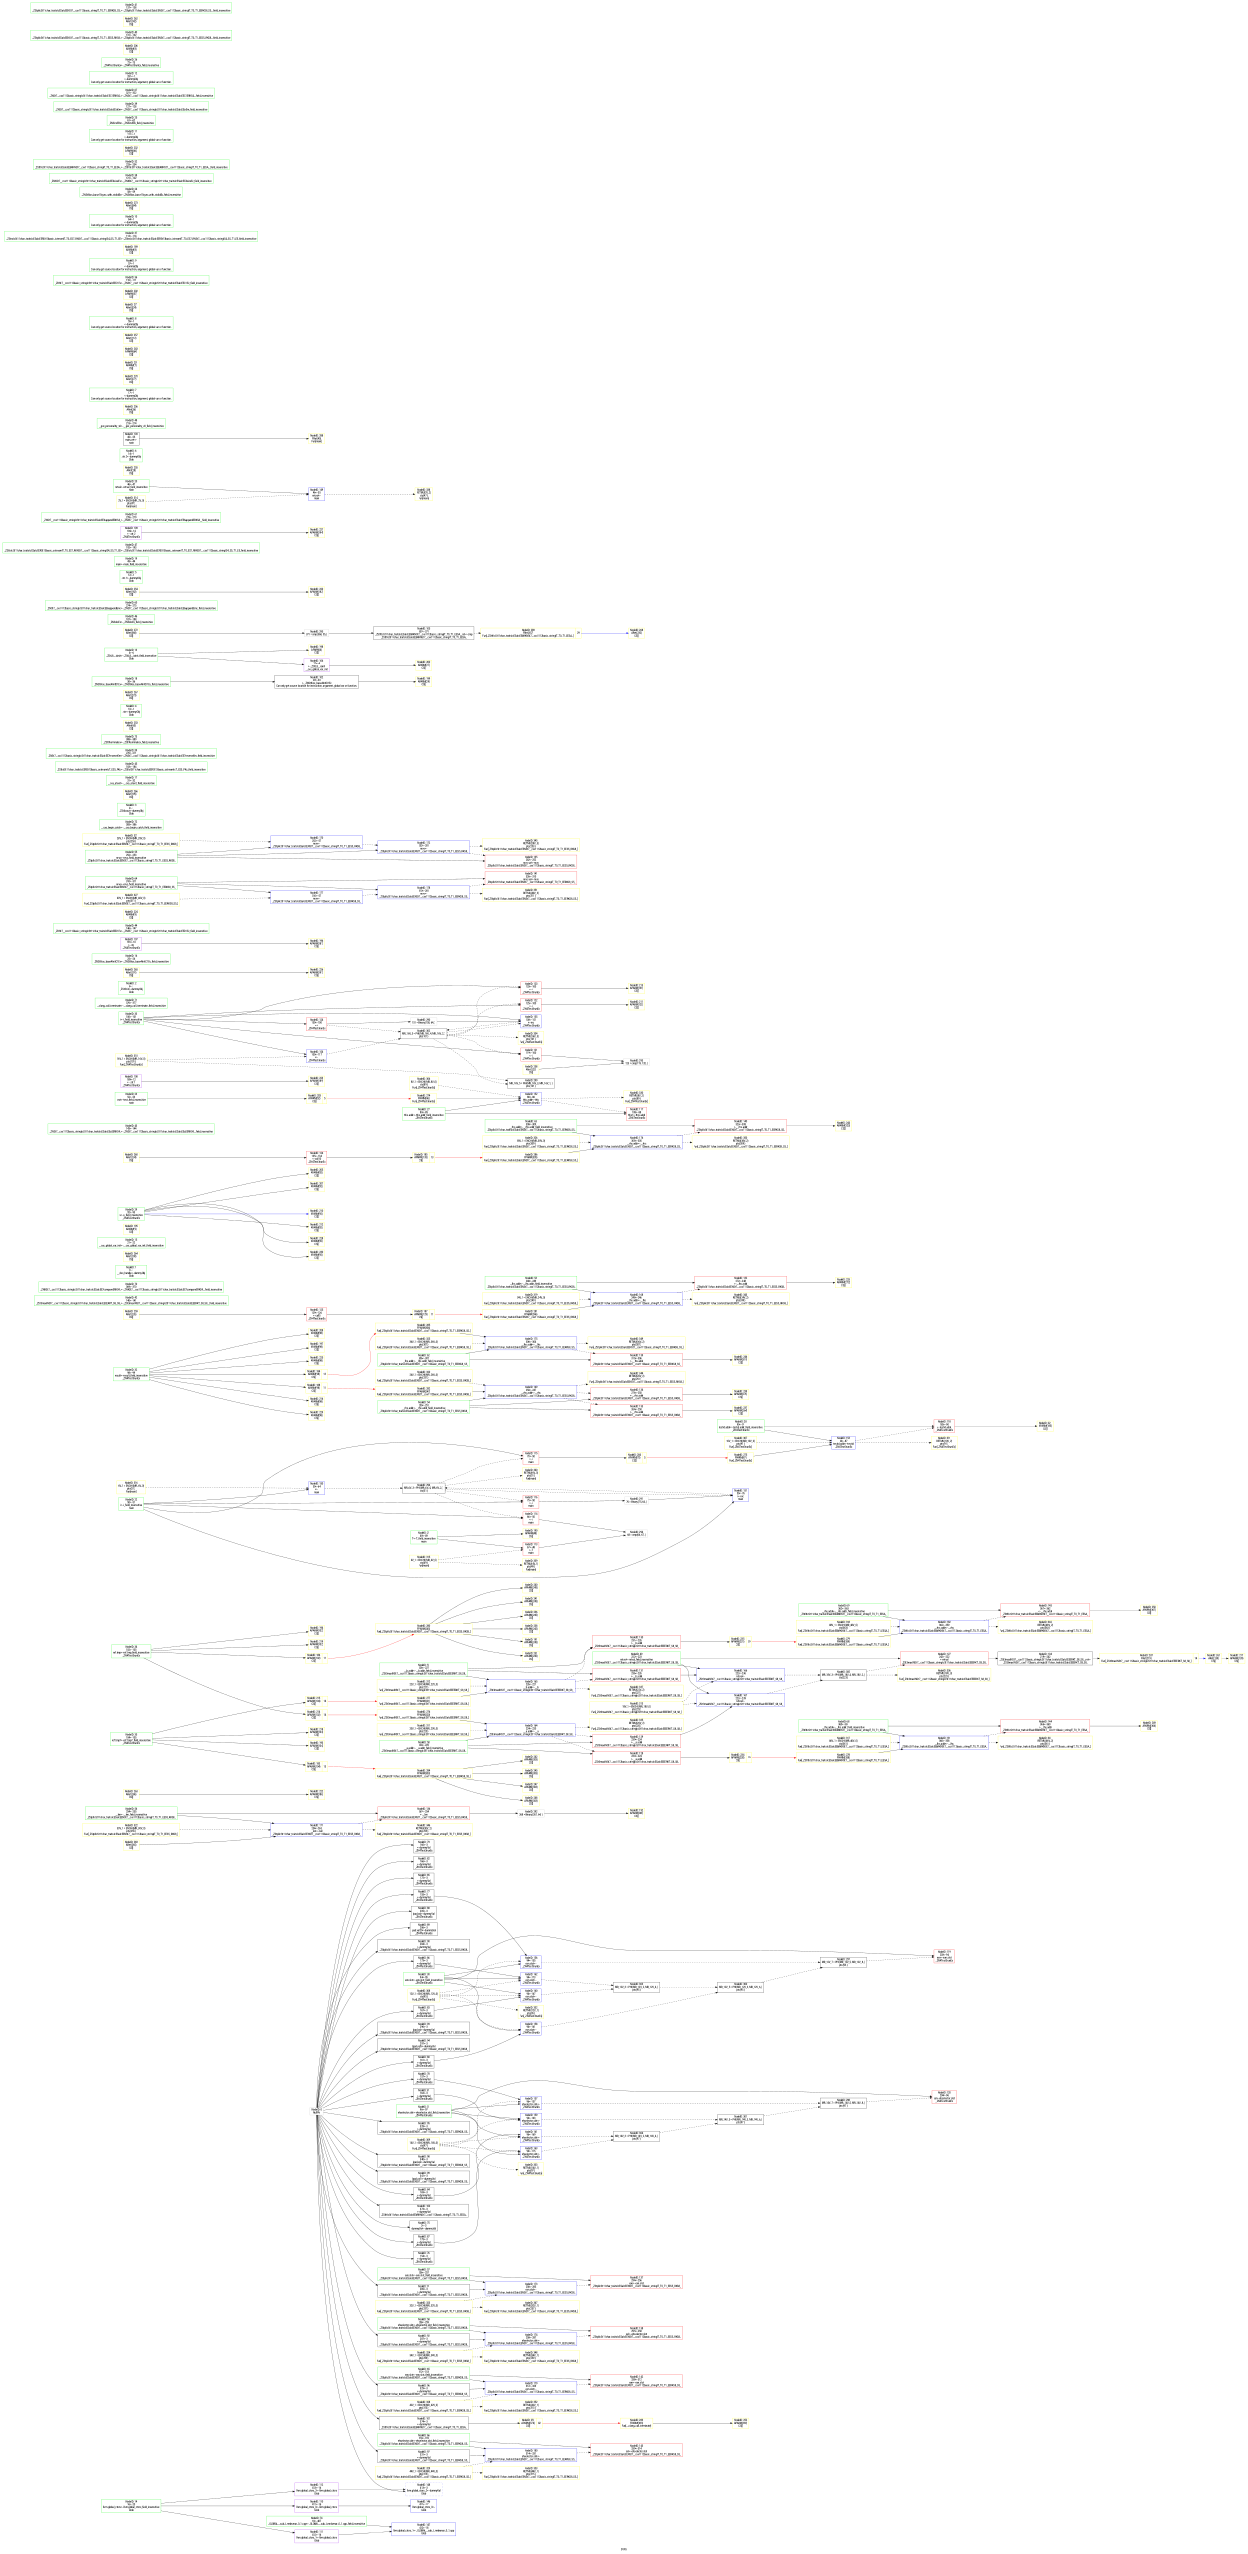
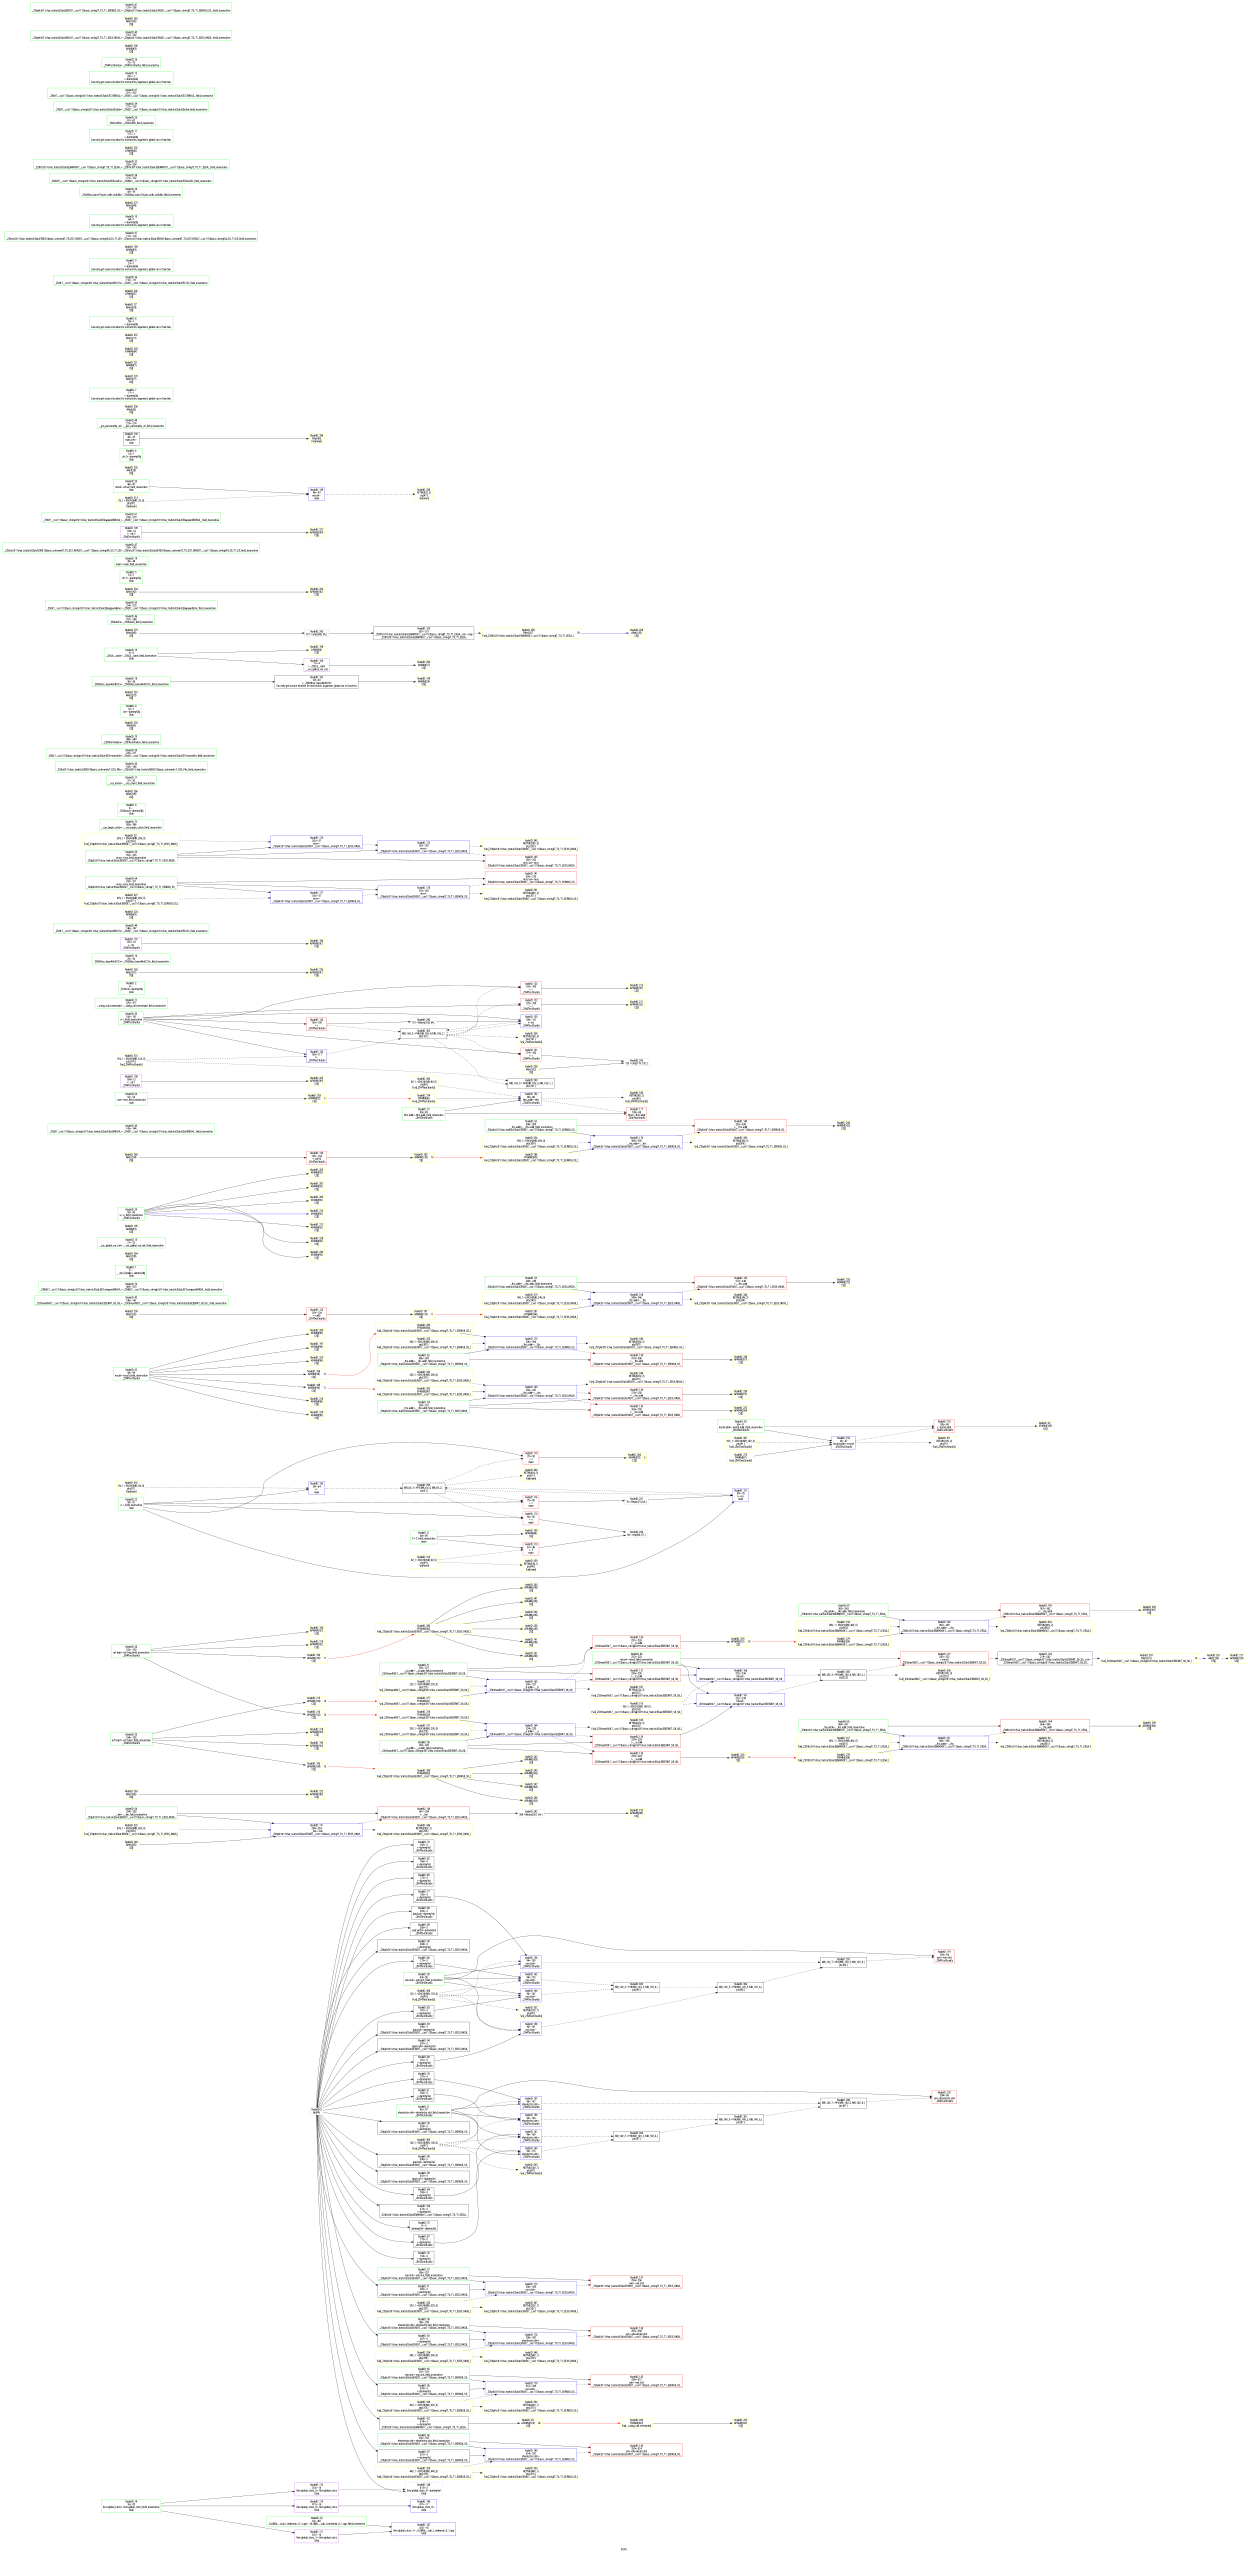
node "NodeID: 209": added
edge "NodeID: 204" -> "NodeID: 275": removed
